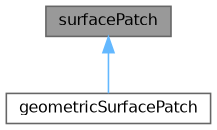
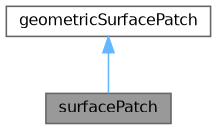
edge "geometricSurfacePatch" -> "surfacePatch": reversed
